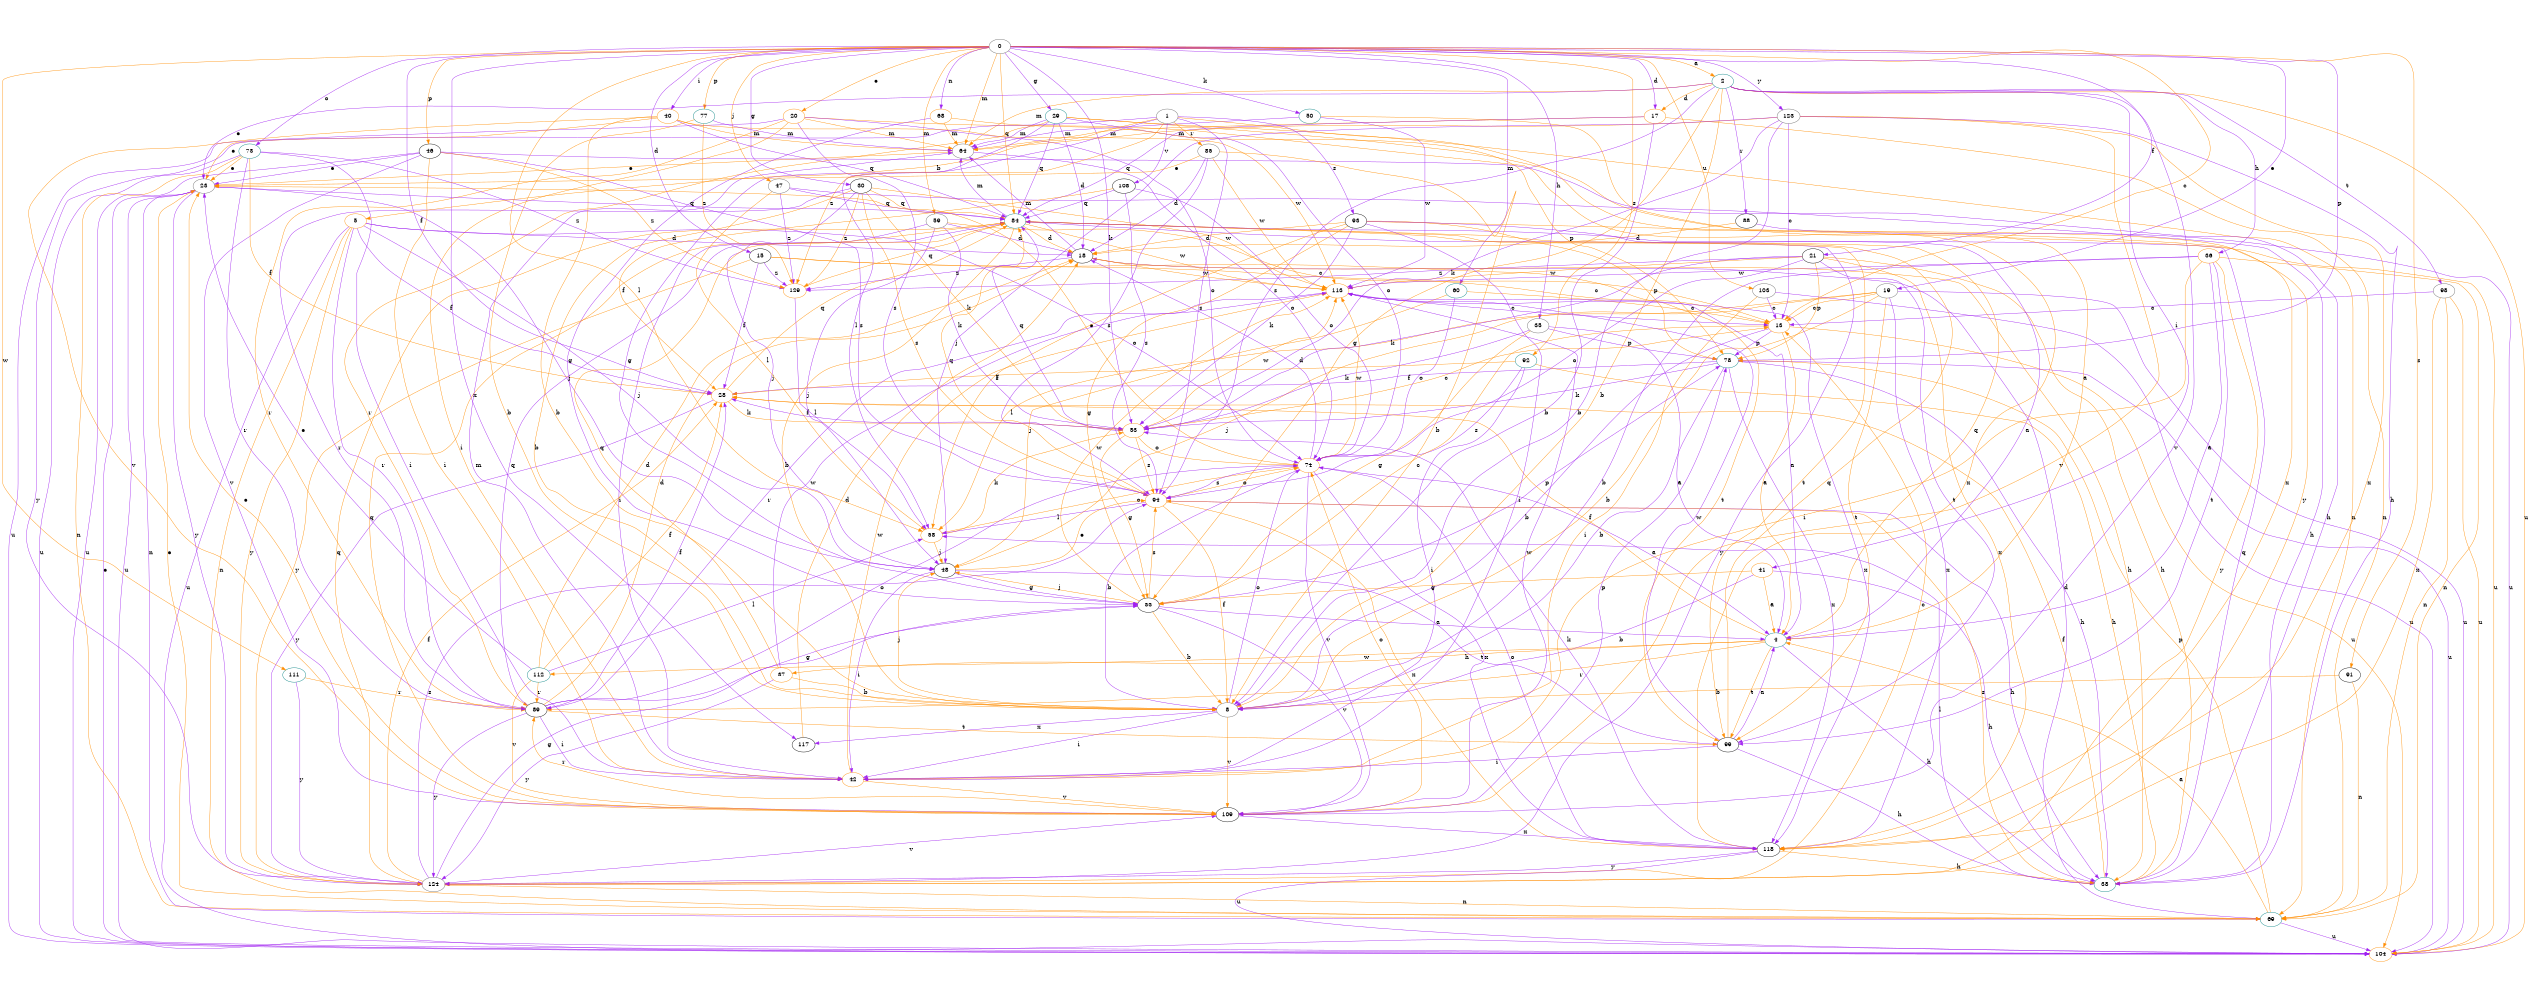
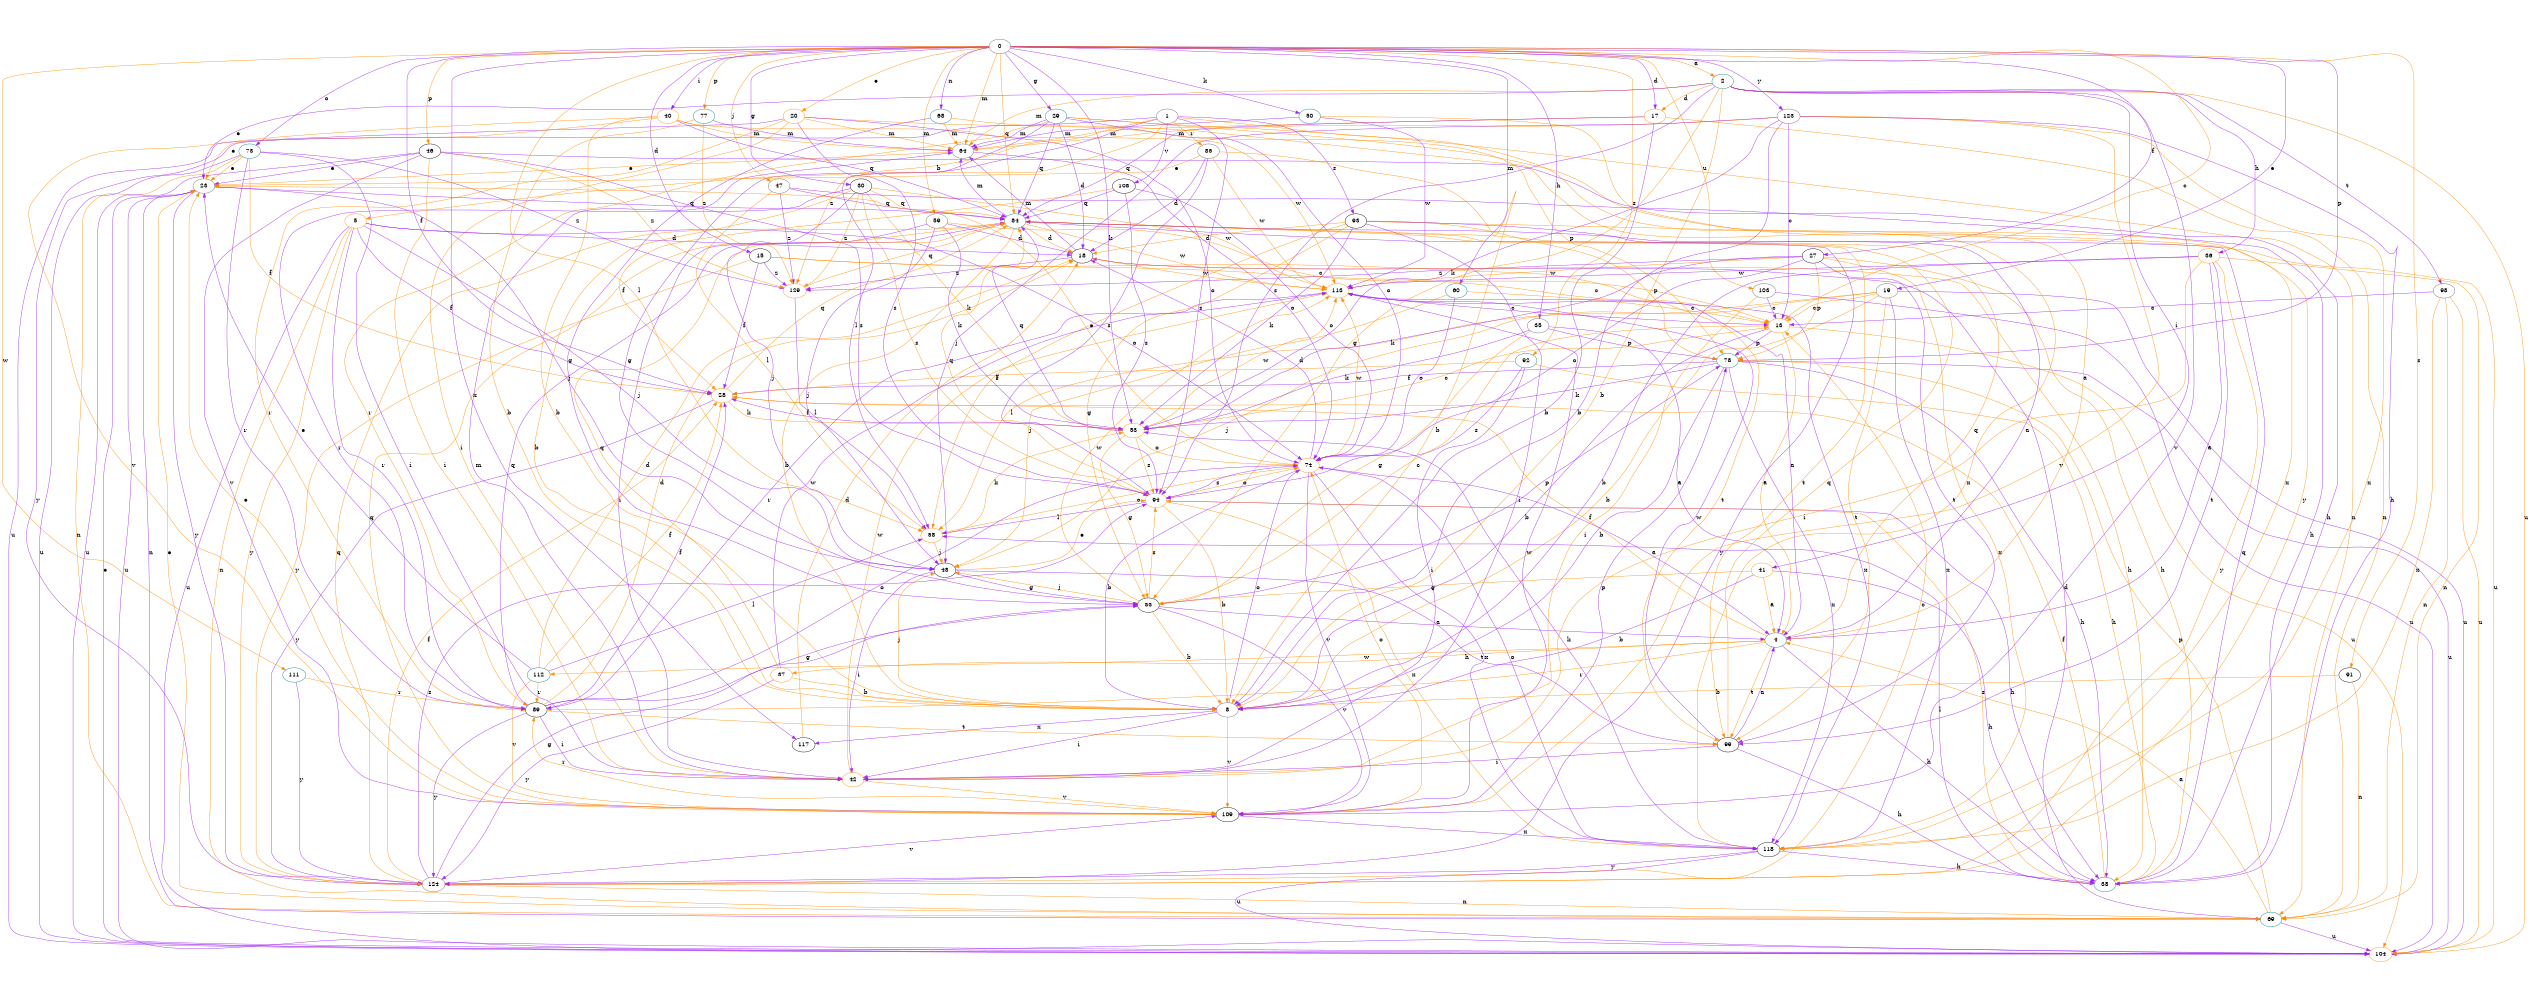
node "68": color darkorange -> teal
node "88": removed
node "21": label "21" -> "27"
edge "94" -> "8": label "f" -> "b"
edge "118" -> "38": color darkorange -> purple
